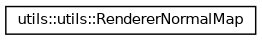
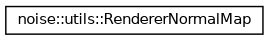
node "utils::utils::RendererNormalMap": label "utils::utils::RendererNormalMap" -> "noise::utils::RendererNormalMap"
